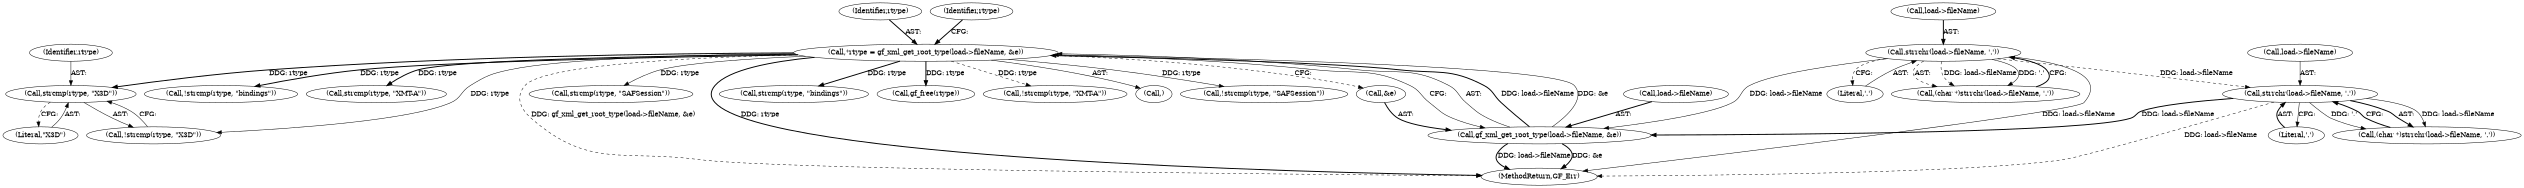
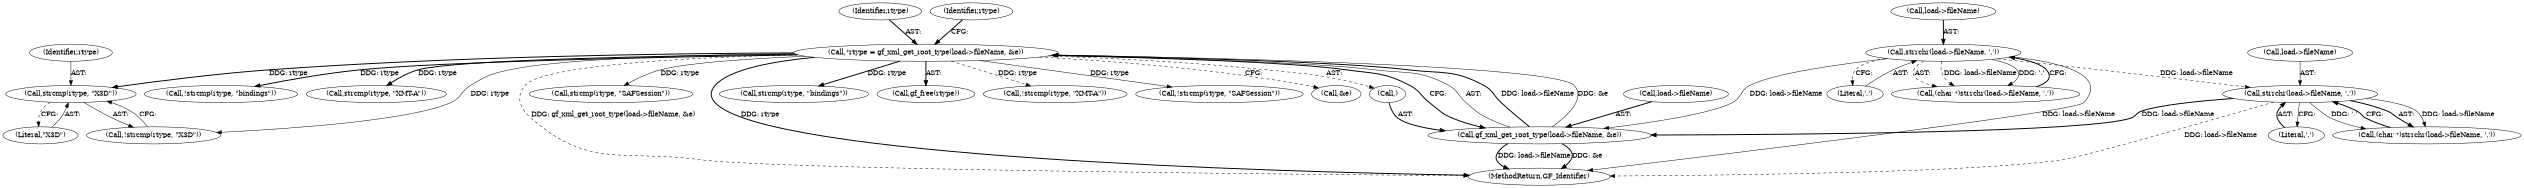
edge "(Call,*rtype = gf_xml_get_root_type(load->fileName, &e))" -> "(Call,gf_xml_get_root_type(load->fileName, &e))": style solid -> bold
edge "(Call,*rtype = gf_xml_get_root_type(load->fileName, &e))" -> "(Call,)": style solid -> dashed
edge "(Call,*rtype = gf_xml_get_root_type(load->fileName, &e))" -> "(Call,gf_free(rtype))": label "DDG: rtype" -> "AST: "
edge "(Call,&e)" -> "(Call,gf_xml_get_root_type(load->fileName, &e))": now "(Call,)" -> "(Call,gf_xml_get_root_type(load->fileName, &e))"
node "(MethodReturn,GF_Err)": label "(MethodReturn,GF_Err)" -> "(MethodReturn,GF_Identifier)"
